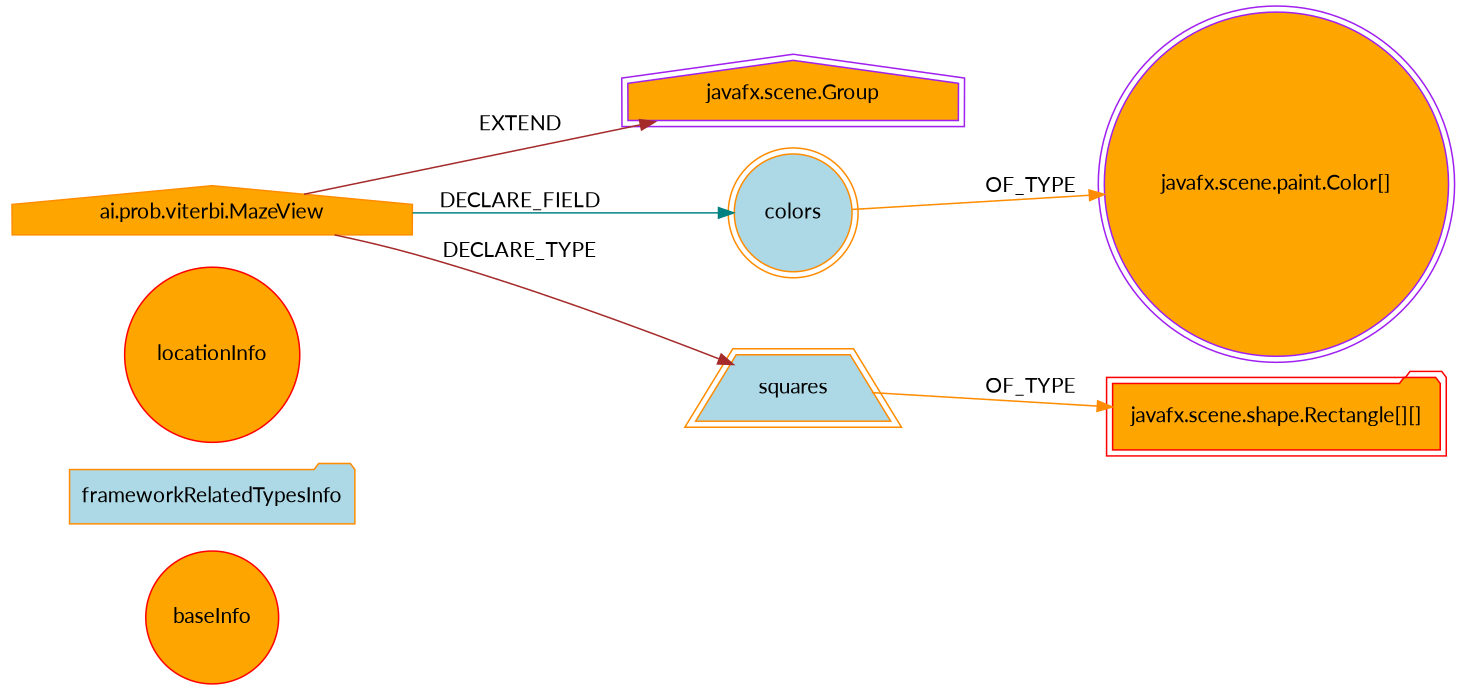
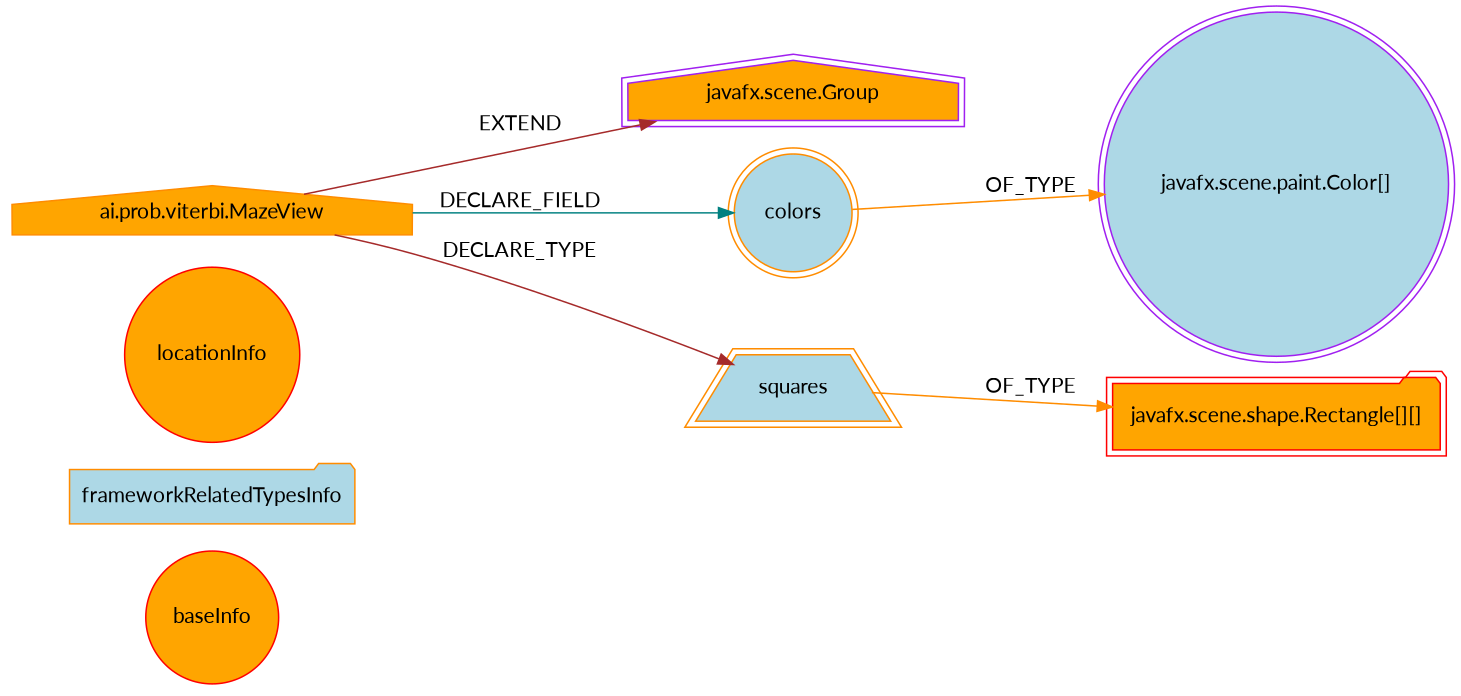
node "javafx.scene.paint.Color[]": fillcolor orange -> lightblue
